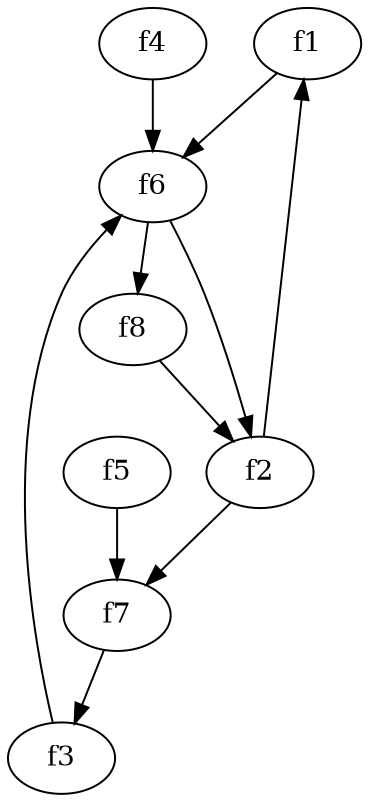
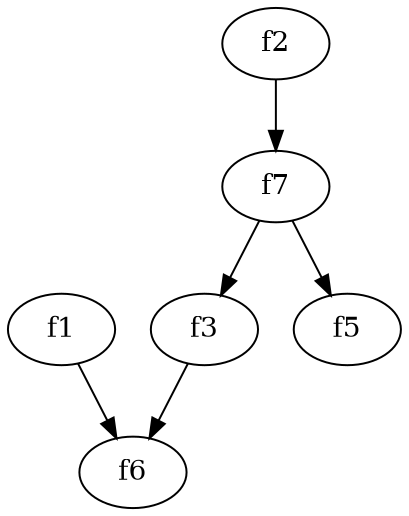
node "f4": removed
edge "f2" -> "f1": removed
edge "f6" -> "f2": removed
node "f8": removed
edge "f5" -> "f7": reversed
